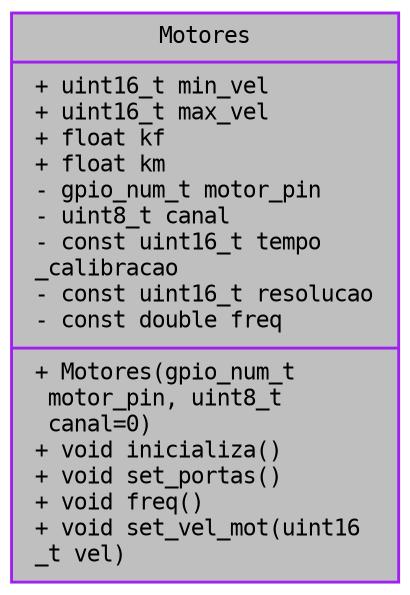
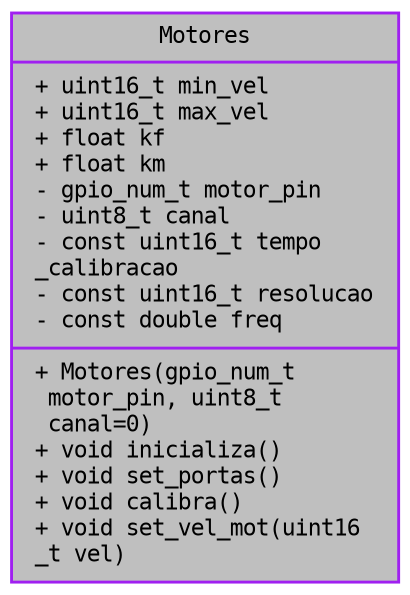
node "Motores": text "+ void freq()" -> "+ void calibra()"
